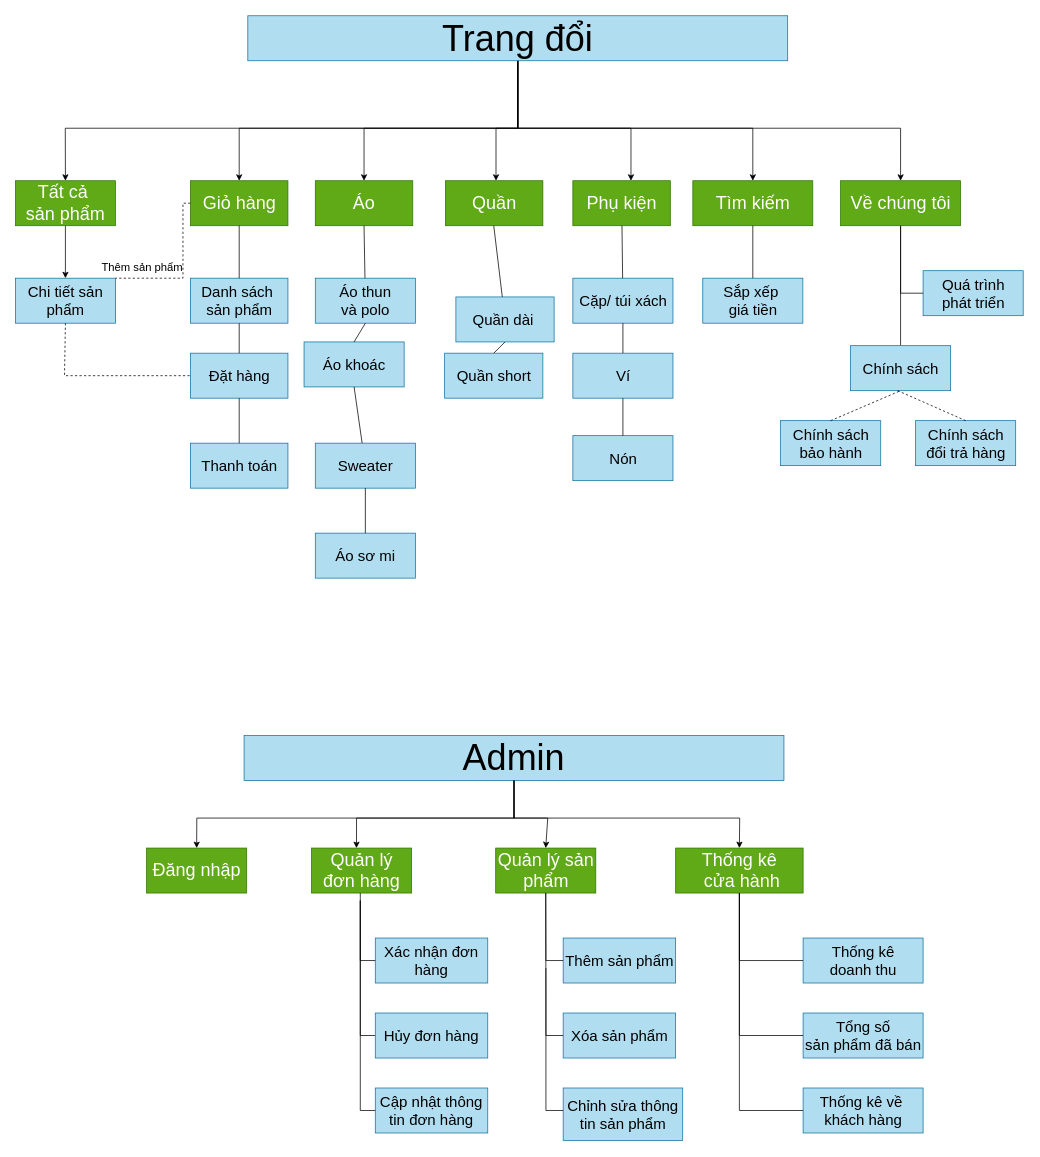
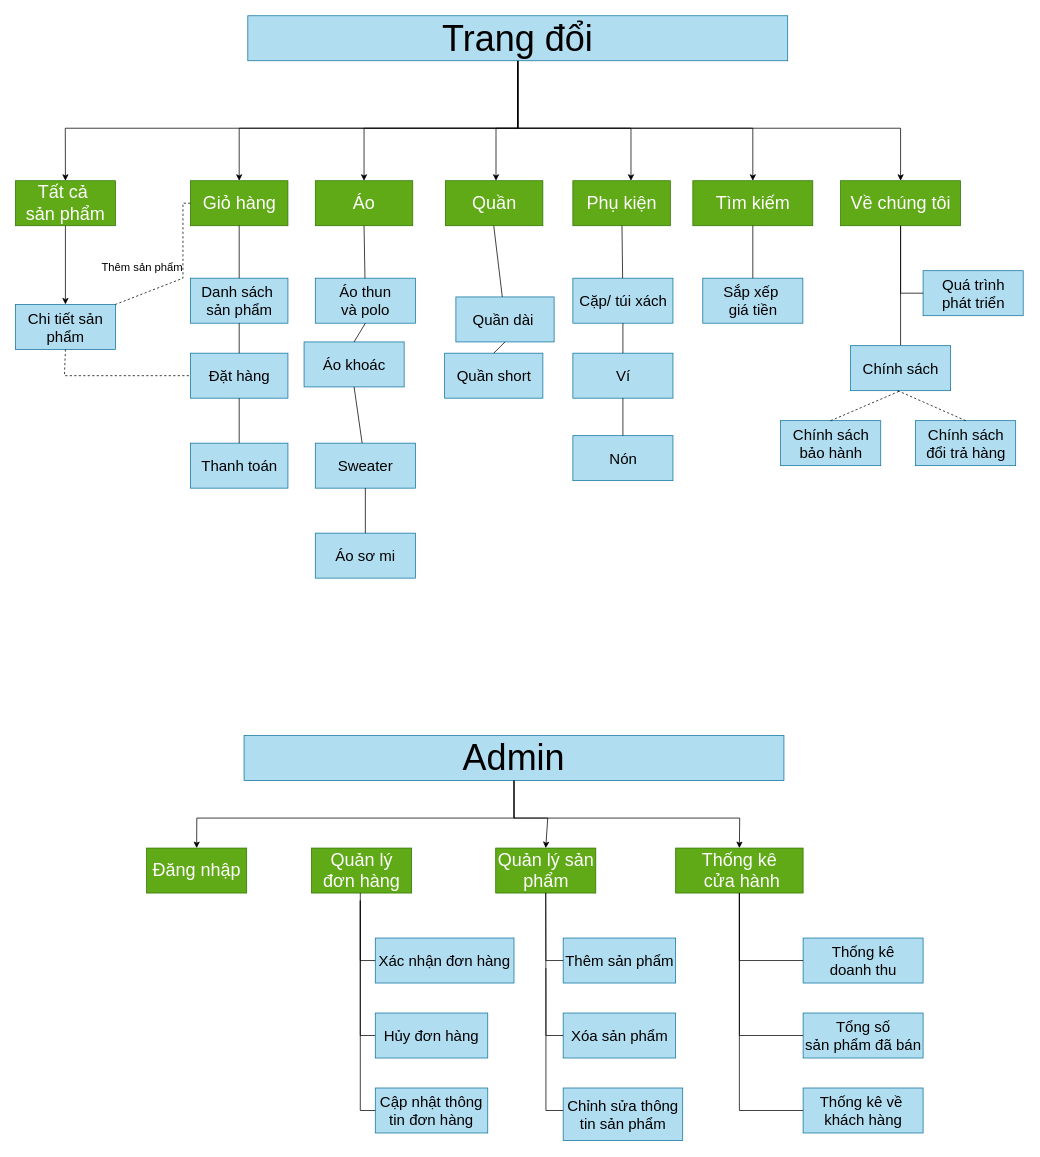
node "Chi tiết sản phẩm": moved (65, 300) -> (65, 327)
edge "Admin" -> "Quản lý đơn hàng": removed
node "Xác nhận đơn hàng": size 113x45 -> 139x45
